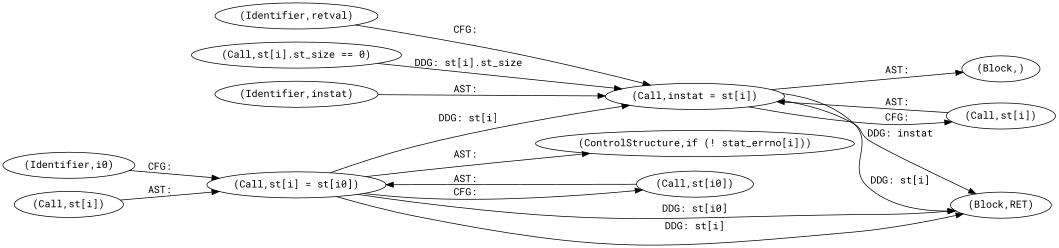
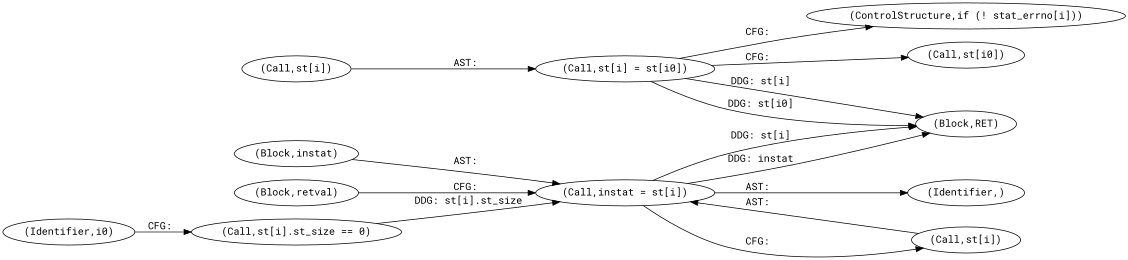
node "(Identifier,retval)": label "(Identifier,retval)" -> "(Block,retval)"
node "(Block,)": label "(Block,)" -> "(Identifier,)"
node "(Identifier,instat)": label "(Identifier,instat)" -> "(Block,instat)"
edge "(Call,st[i] = st[i0])" -> "(Call,instat = st[i])": removed, label "DDG: st[i]"
edge "(Call,st[i] = st[i0])" -> "(ControlStructure,if (! stat_errno[i]))": label "AST: " -> "CFG: "
edge "(Identifier,i0)" -> "(Call,st[i] = st[i0])": now "(Identifier,i0)" -> "(Call,st[i].st_size == 0)"
edge "(Call,st[i0])" -> "(Call,st[i] = st[i0])": removed, label "AST:"
